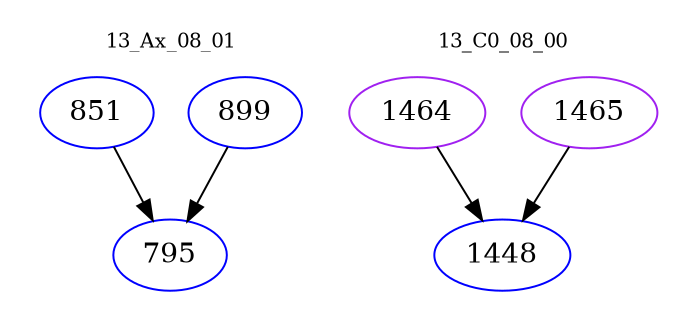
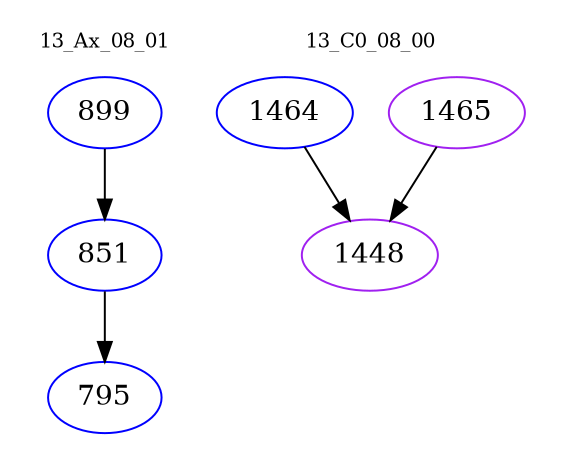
node "1464": color purple -> blue
edge "899" -> "795": now "899" -> "851"
node "1448": color blue -> purple
